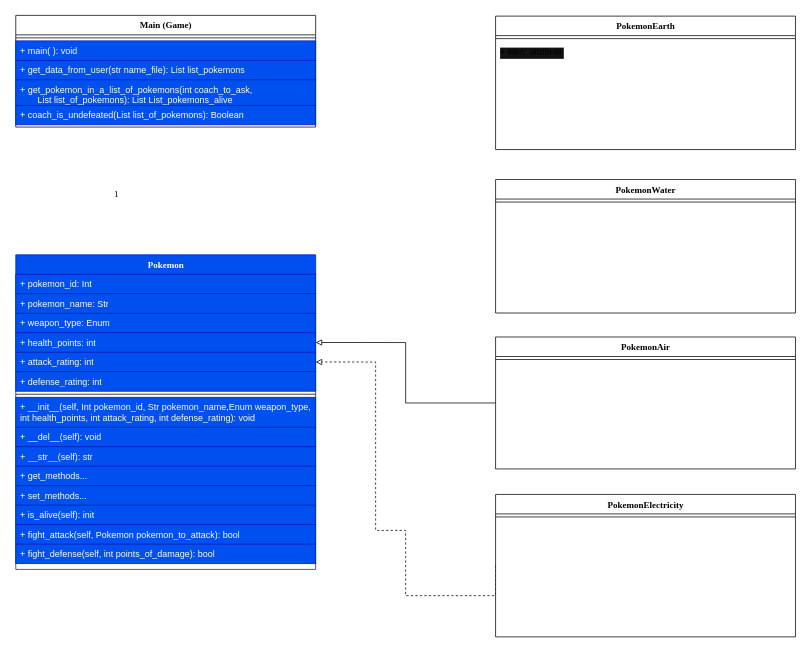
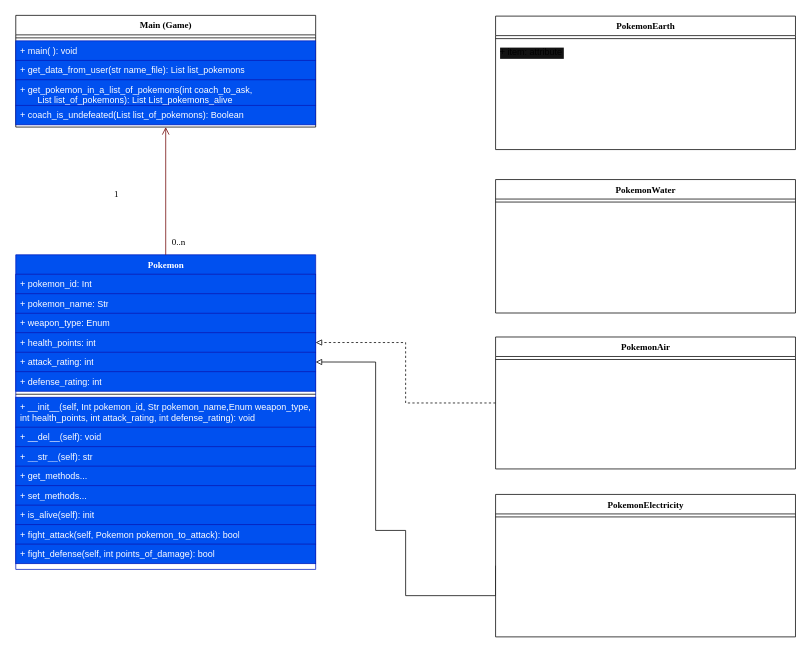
edge "Pokemon" -> "Main (Game)": added, label "0..n"
edge "PokemonAir" -> "+ health_points: int": style solid -> dashed
edge "PokemonElectricity" -> "+ attack_rating: int": style dashed -> solid
